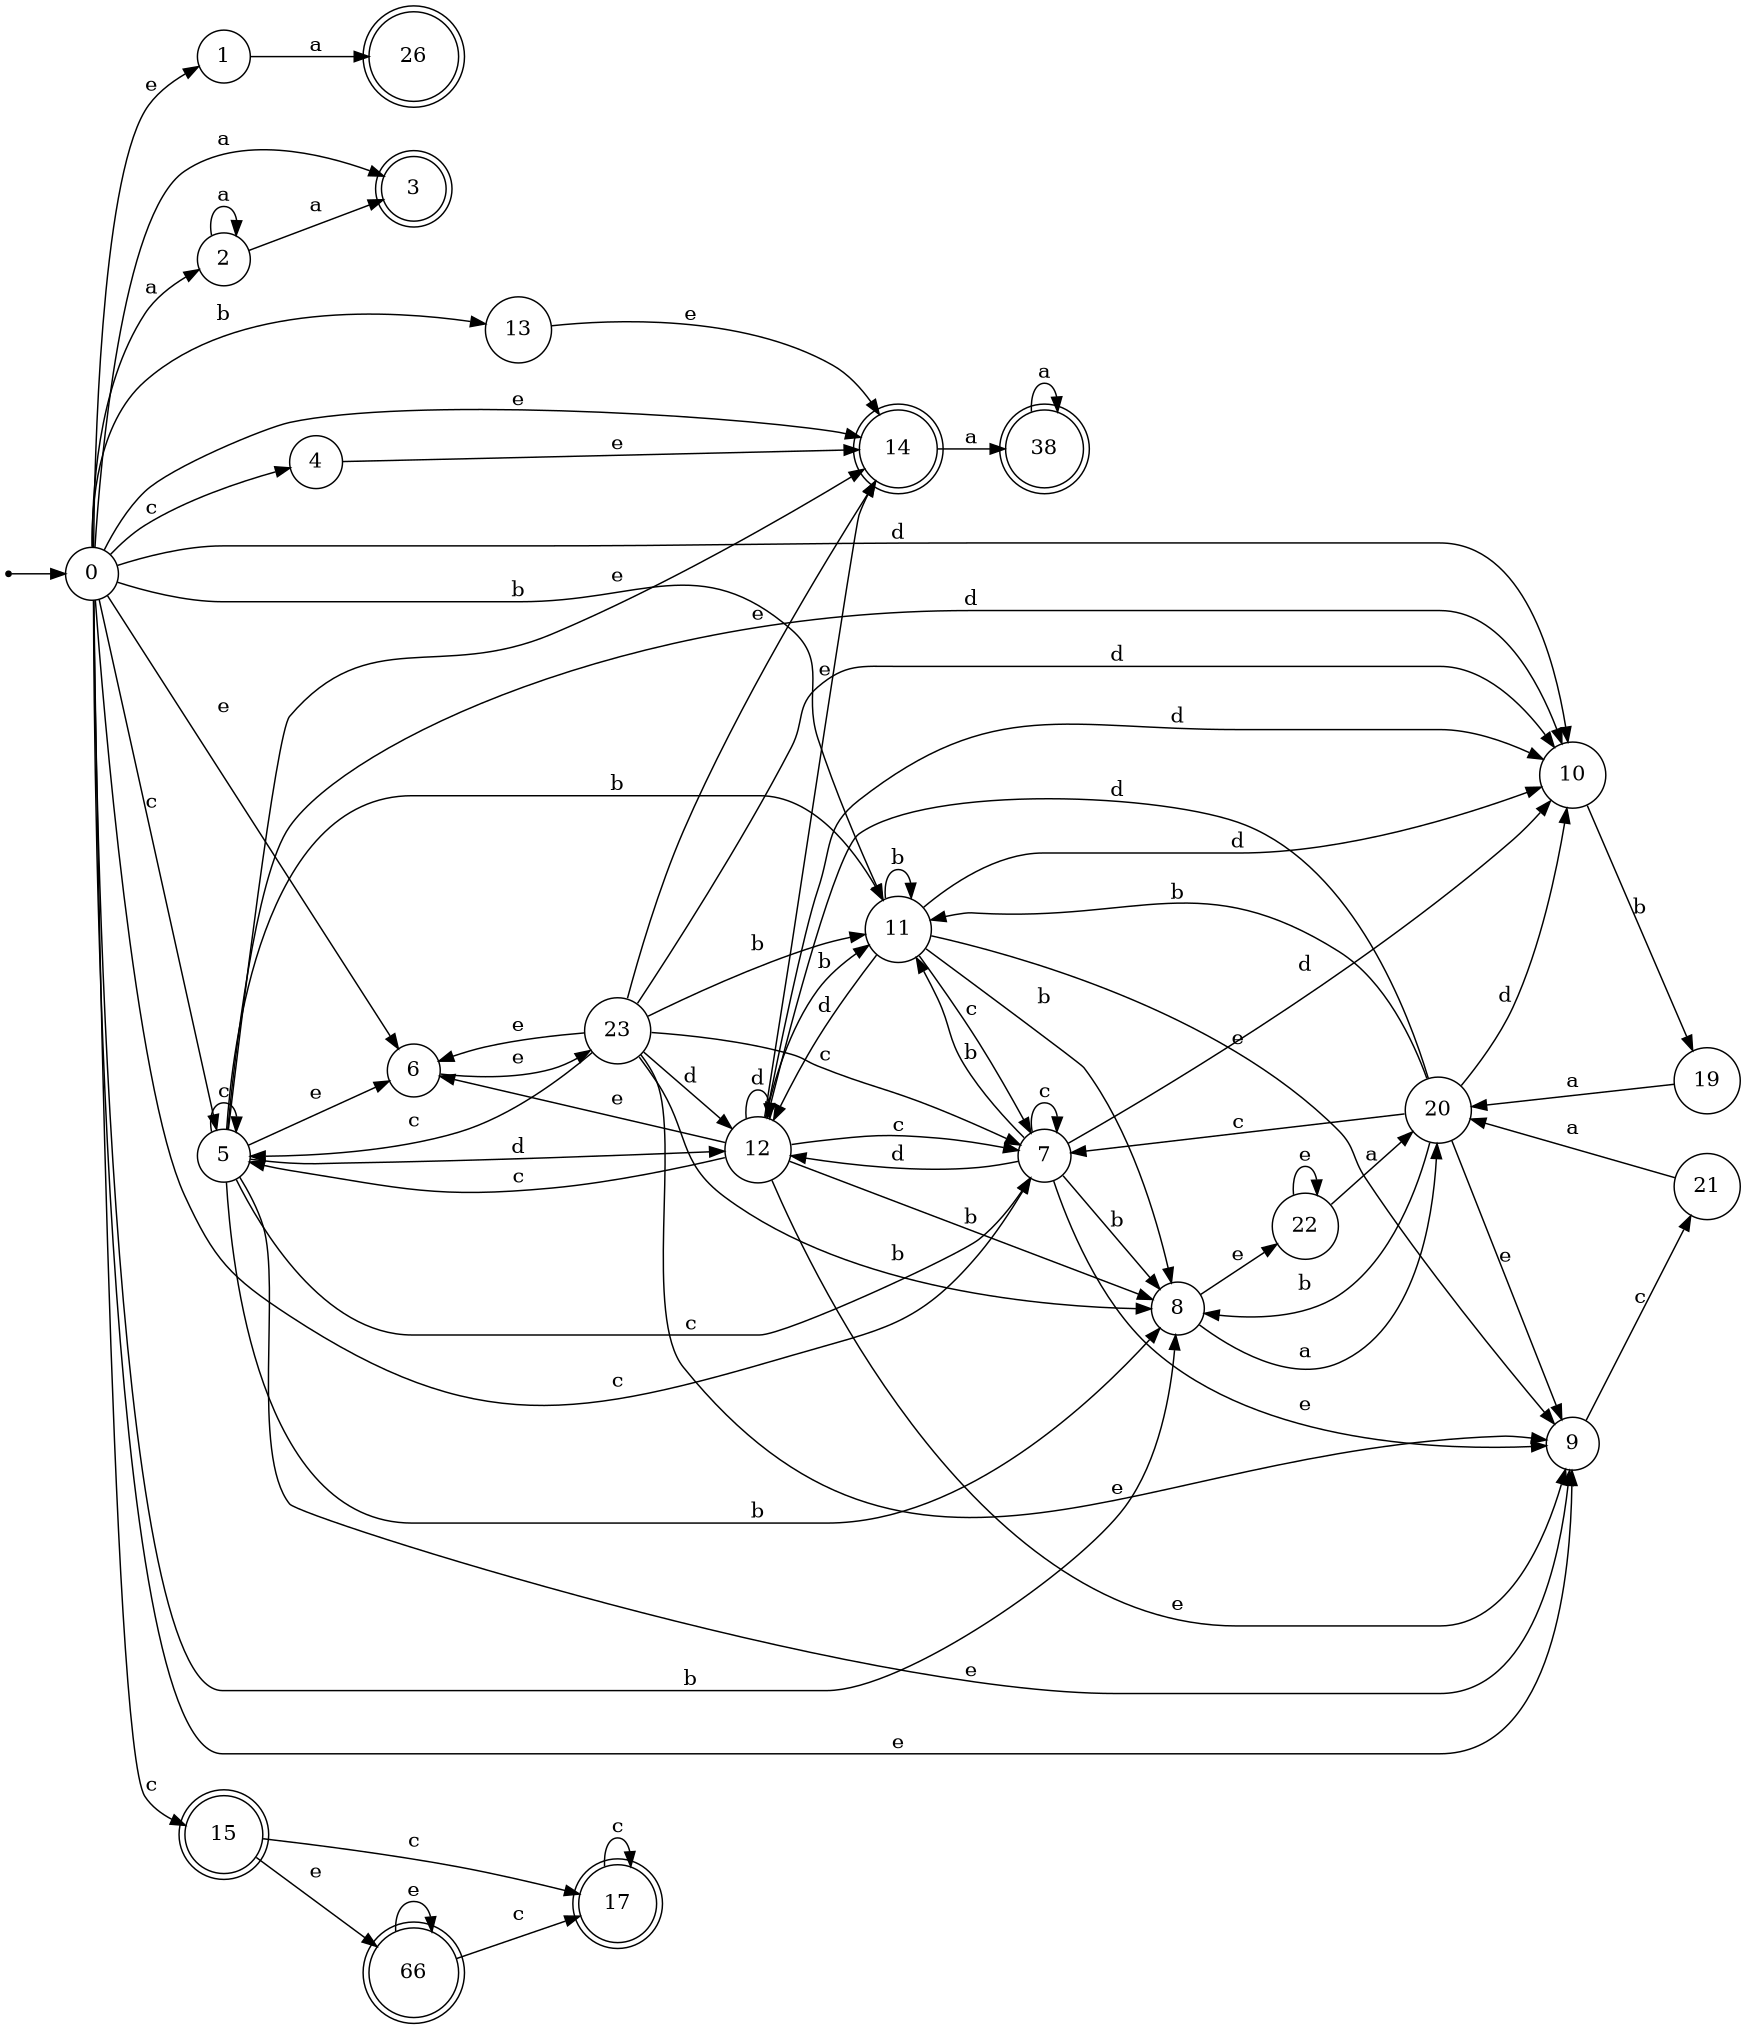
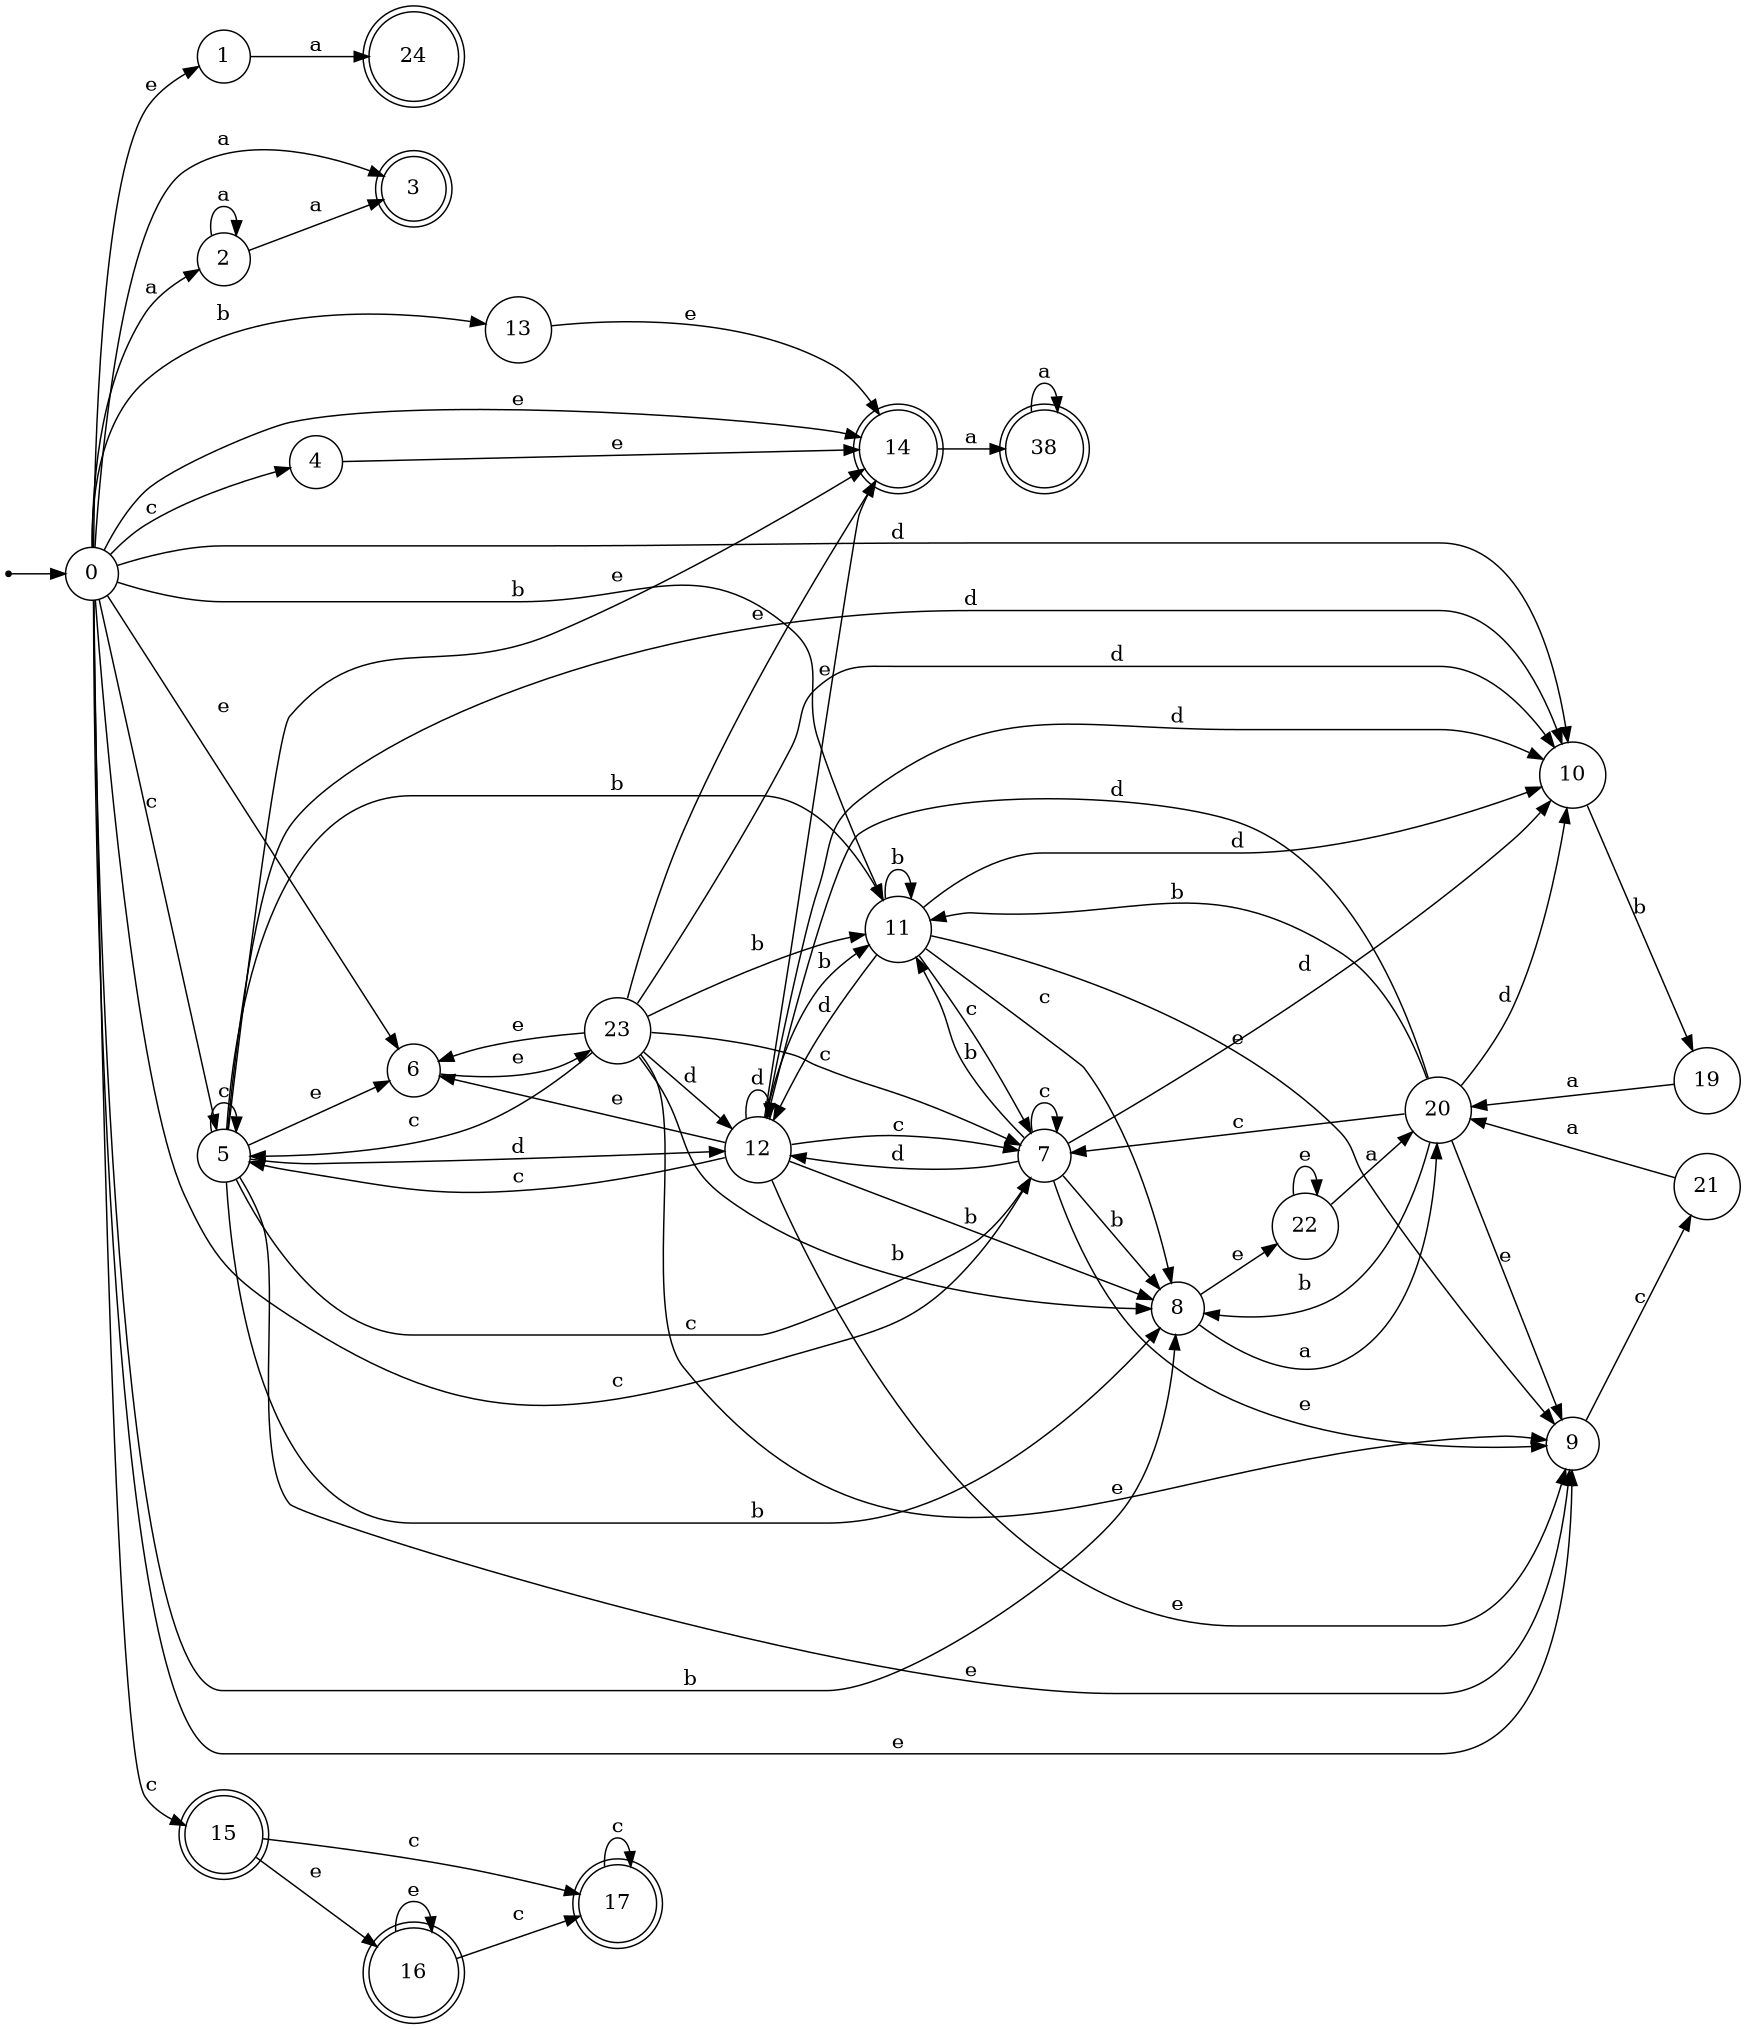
node "26": label "26" -> "24"
edge "11" -> "8": label "b" -> "c"
node "66": label "66" -> "16"
